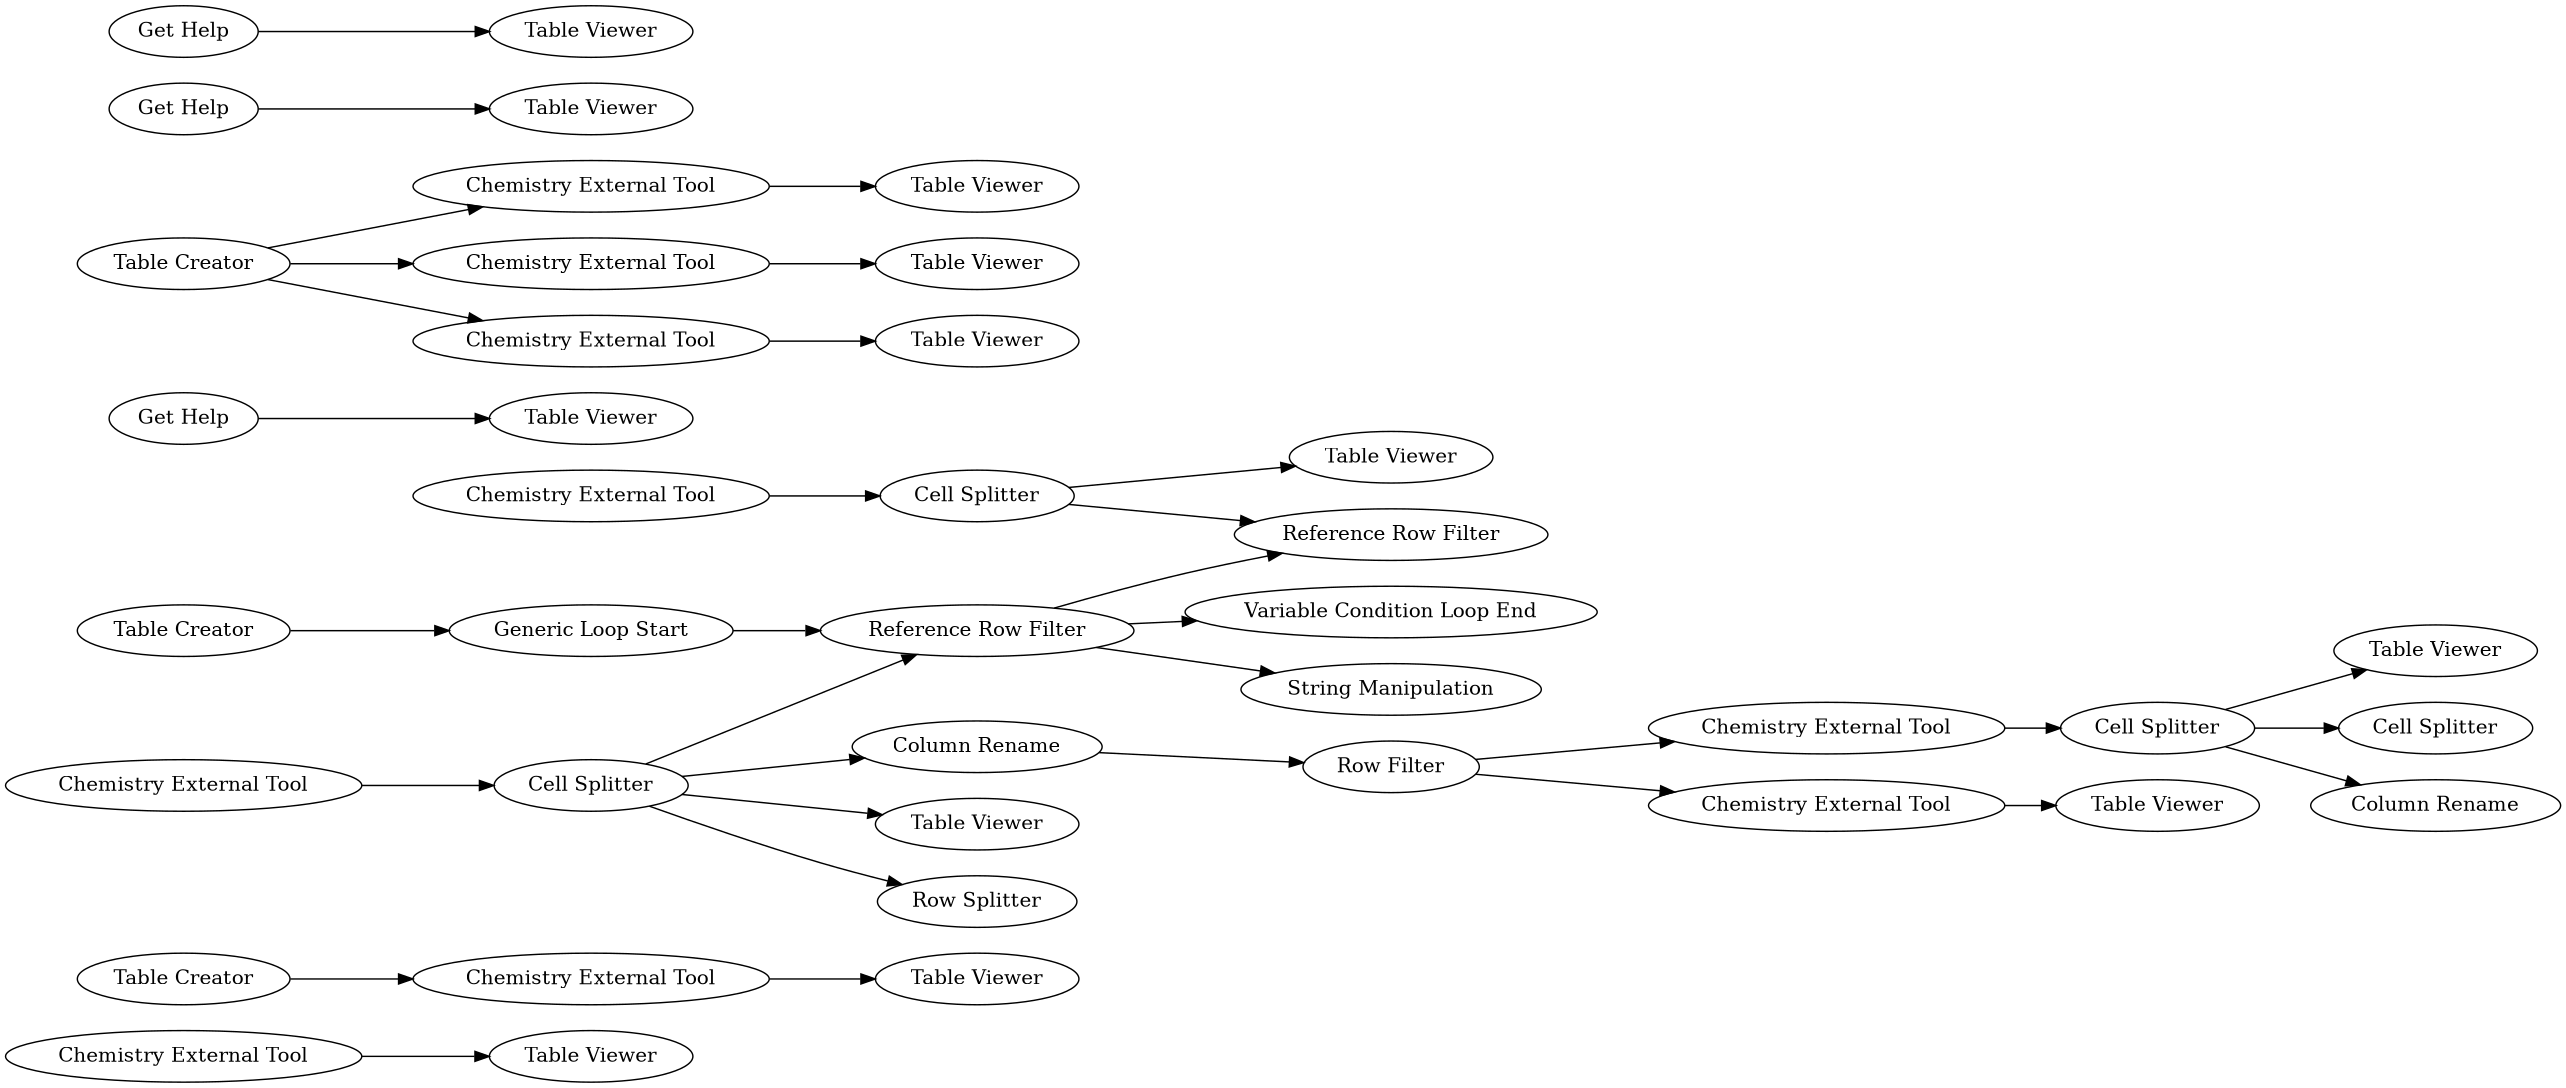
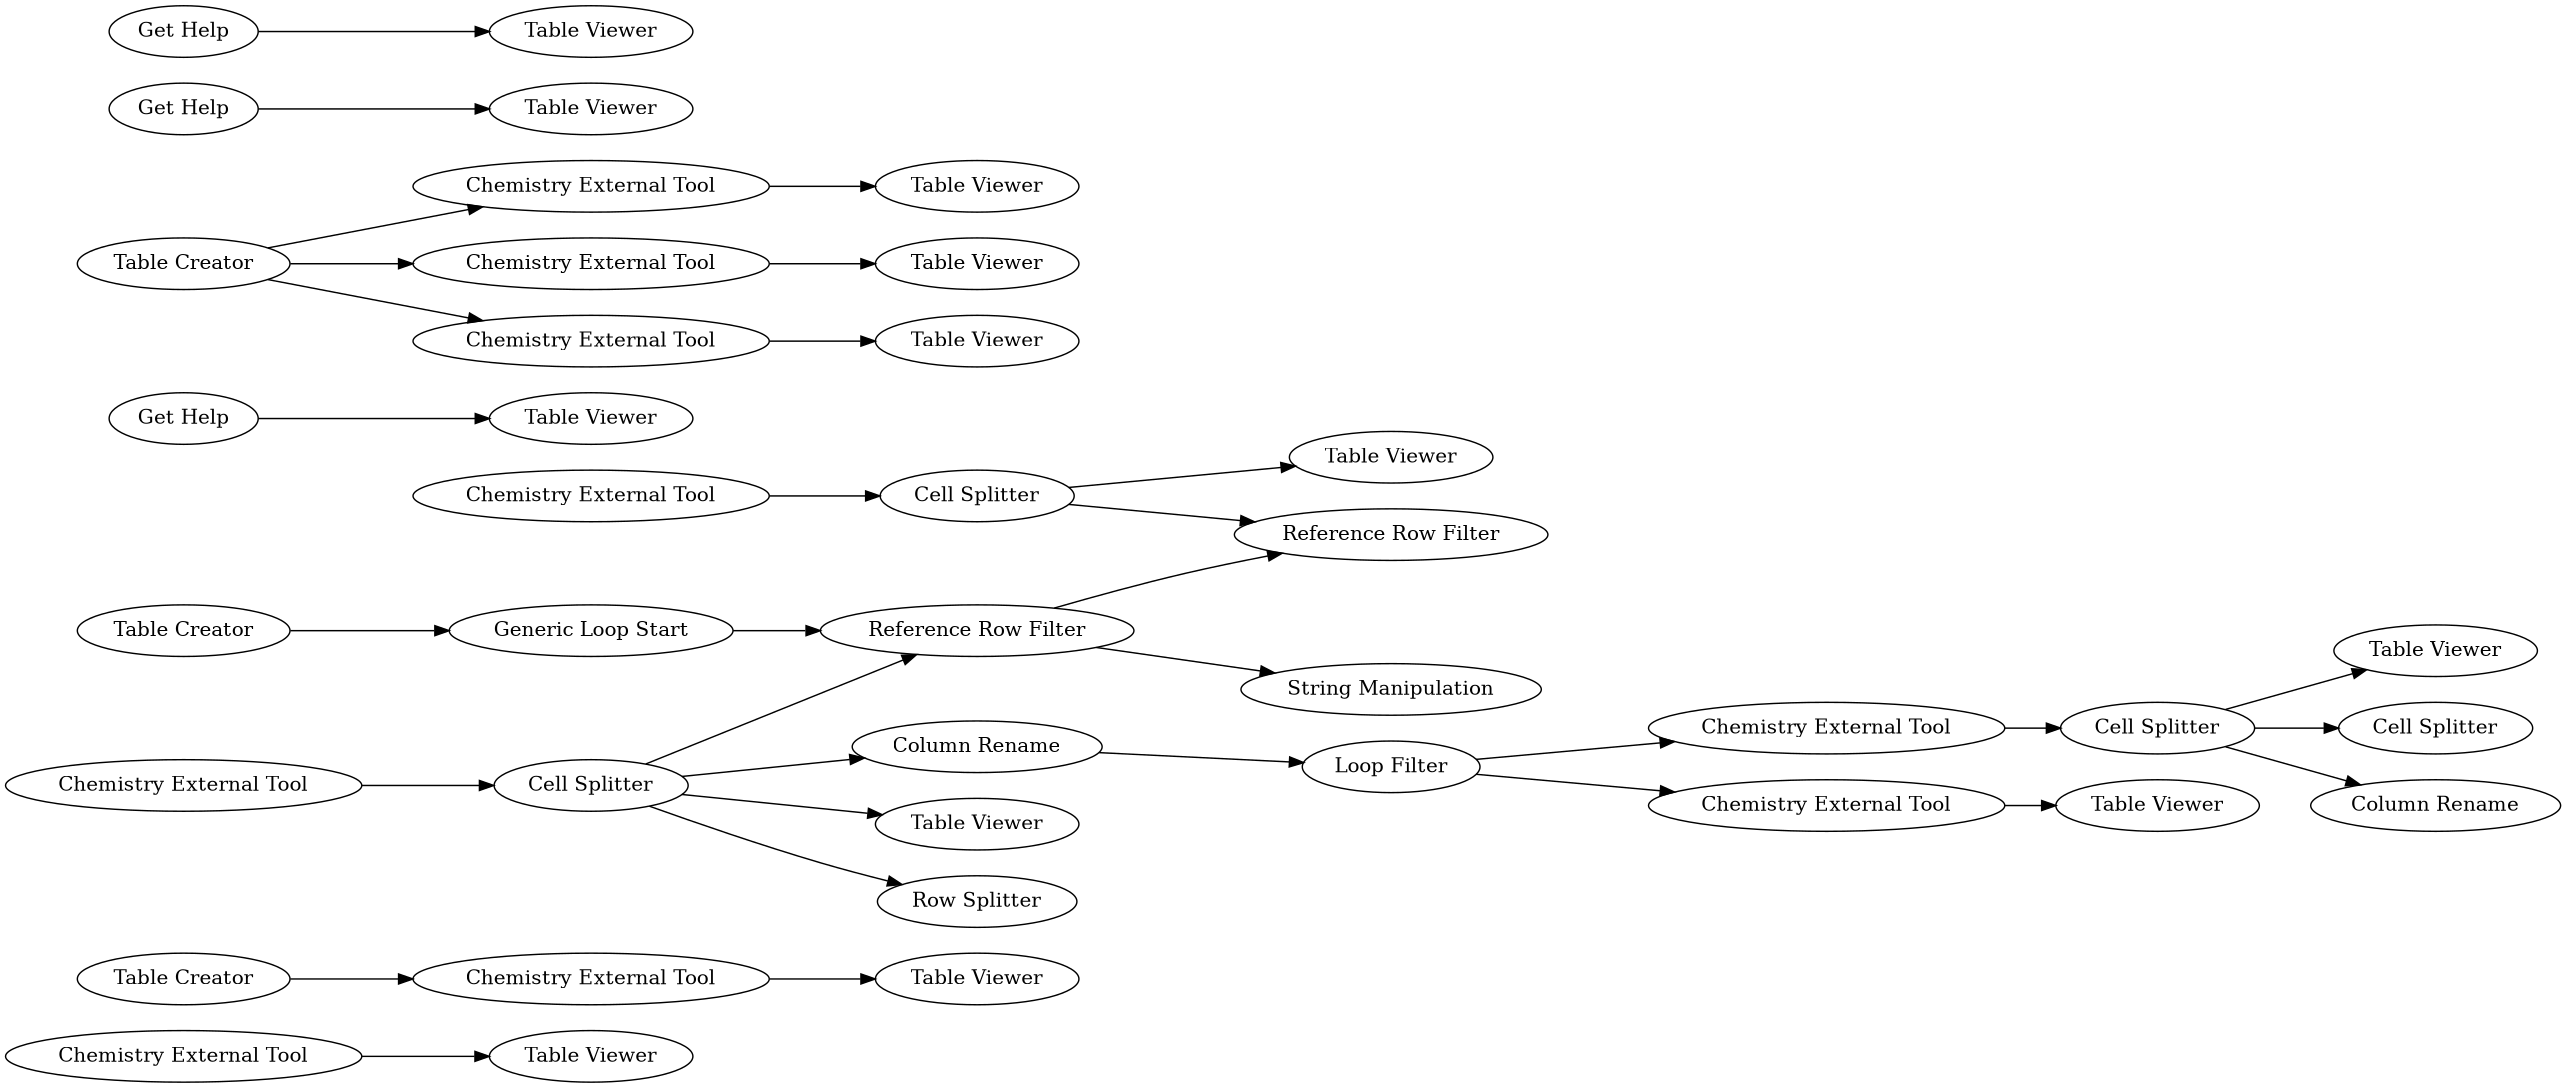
node "Variable Condition Loop End": removed
node "Row Filter": label "Row Filter" -> "Loop Filter"
